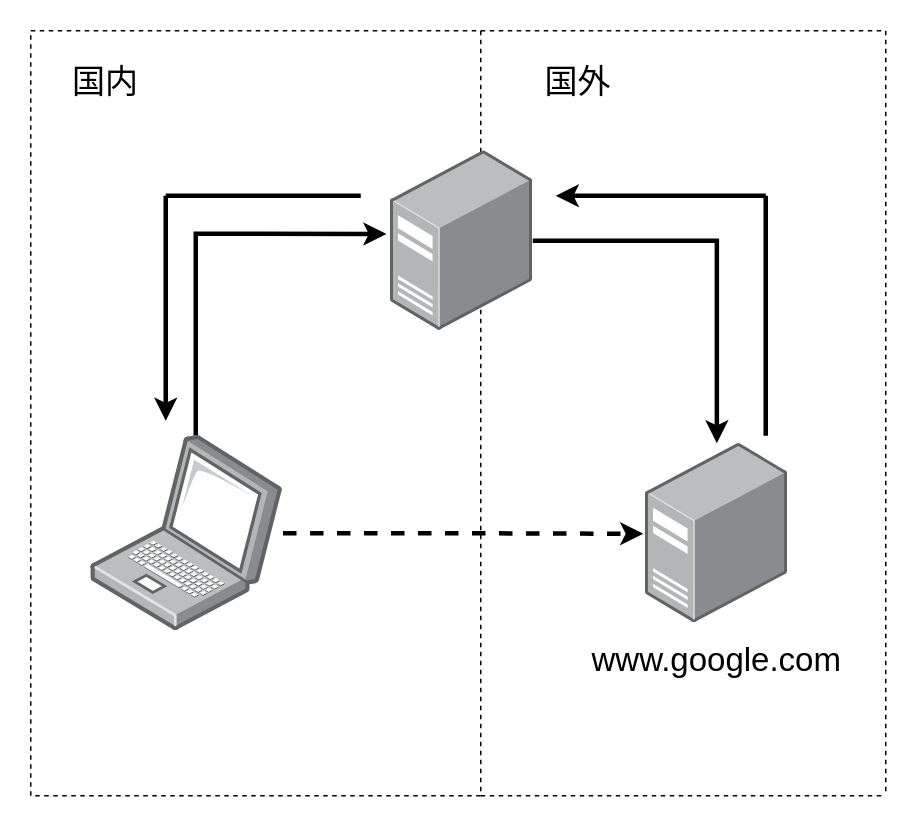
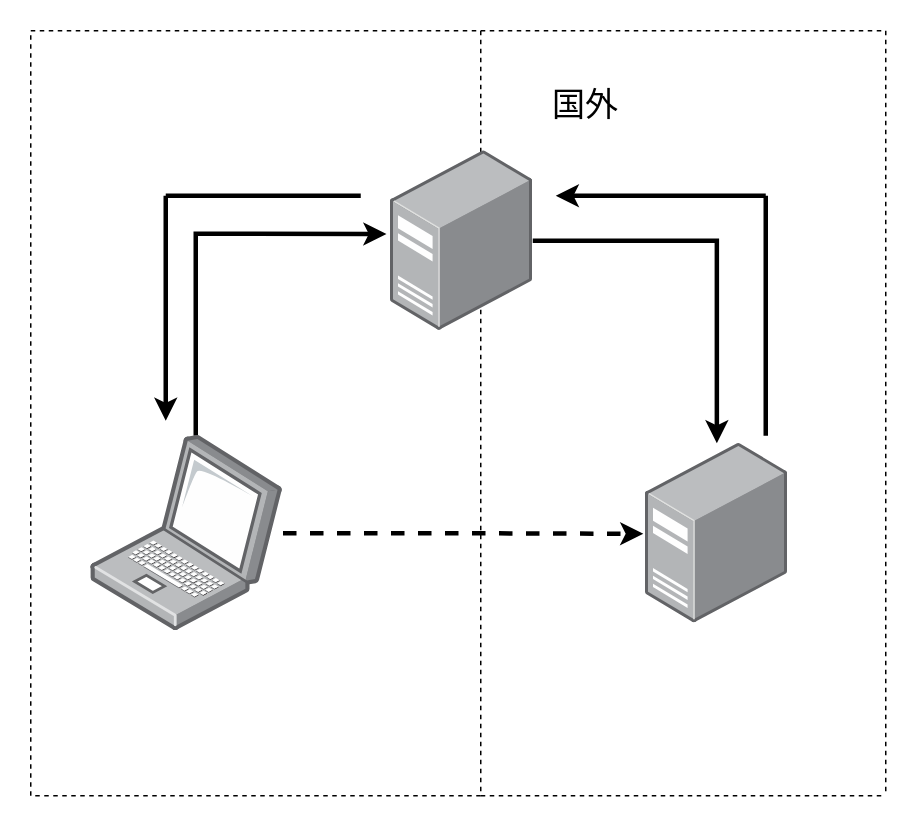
node "国内": removed
node "国外": moved (578, 83) -> (585, 106)
node "www.google.com": removed
